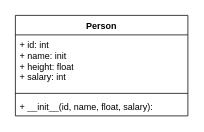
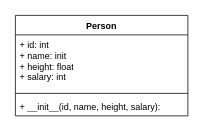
node "+ __init__(id, name, float, salary):": label "+ __init__(id, name, float, salary):" -> "+ __init__(id, name, height, salary):"
